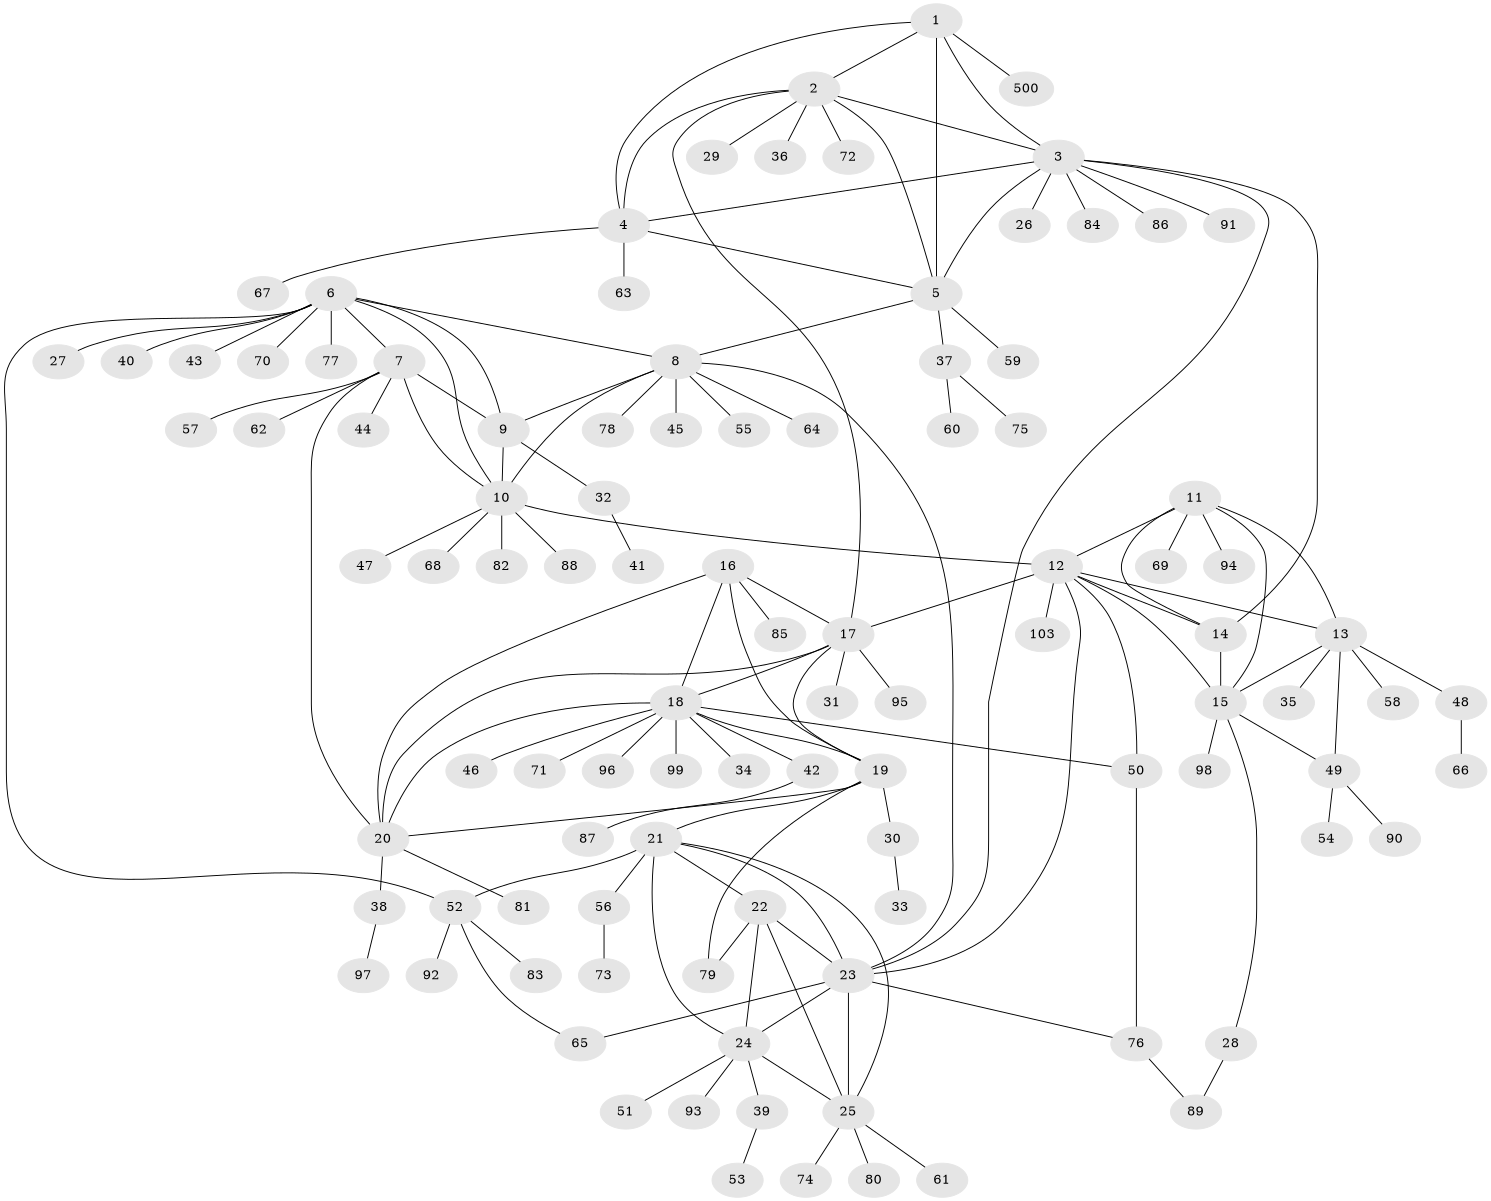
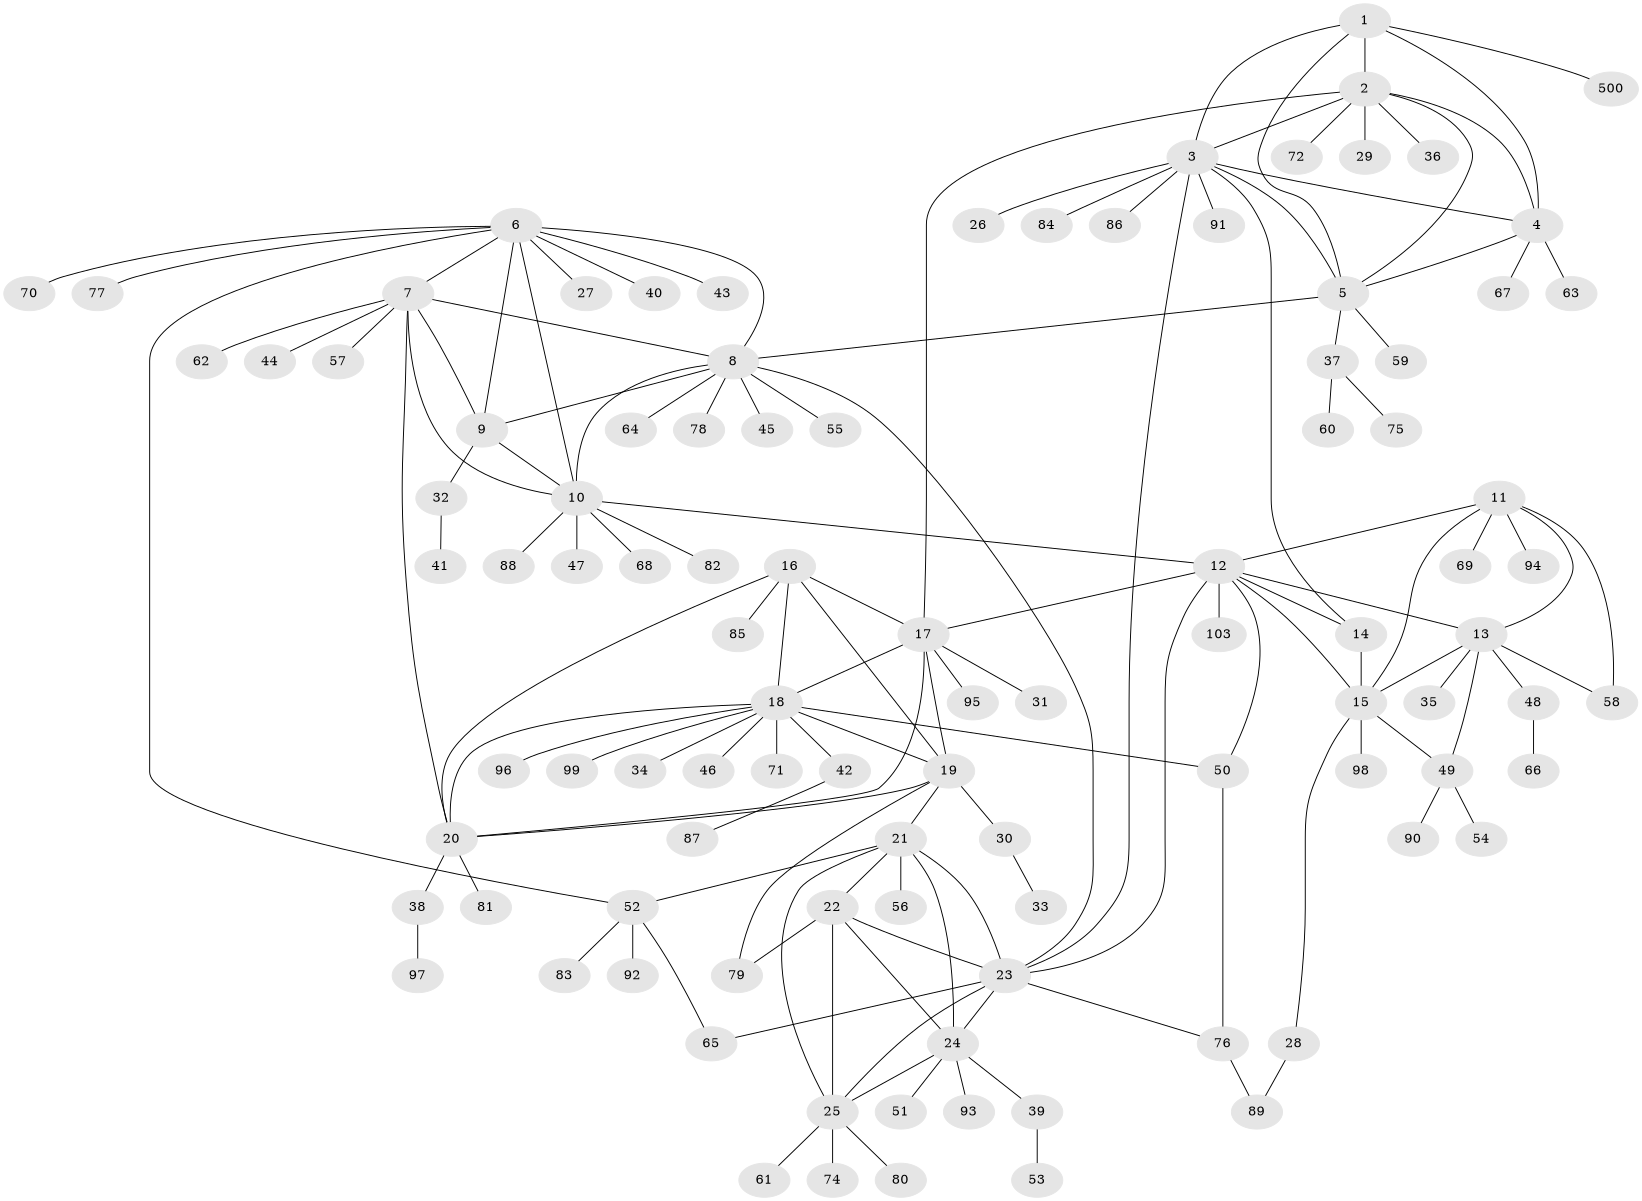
edge "7" -- "8": added
edge "11" -- "14": now "11" -- "58"
node "73": removed
